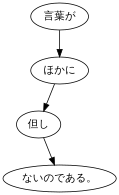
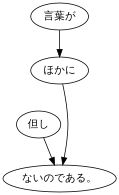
edge "ほかに" -> "但し": now "ほかに" -> "ないのである。"
